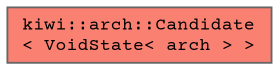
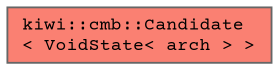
node "kiwi::arch::Candidate < VoidState< arch > >": label "kiwi::arch::Candidate < VoidState< arch > >" -> "kiwi::cmb::Candidate < VoidState< arch > >"
